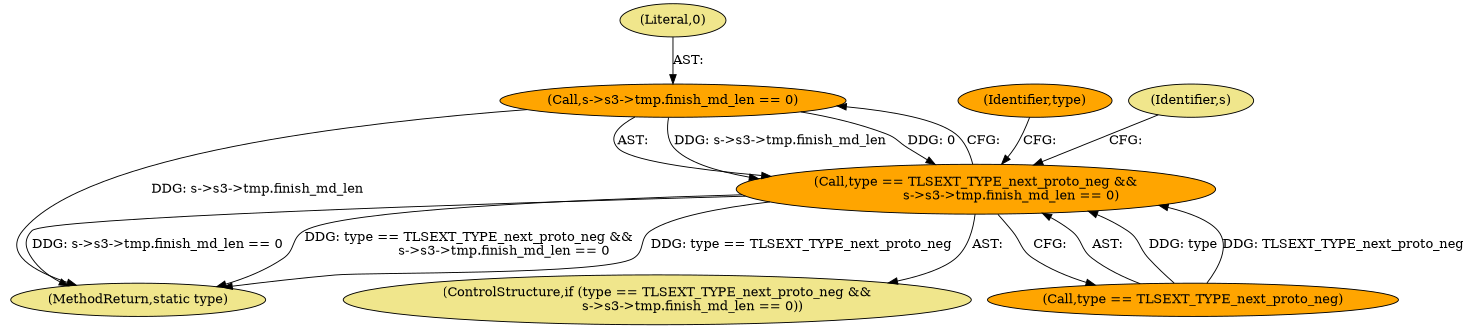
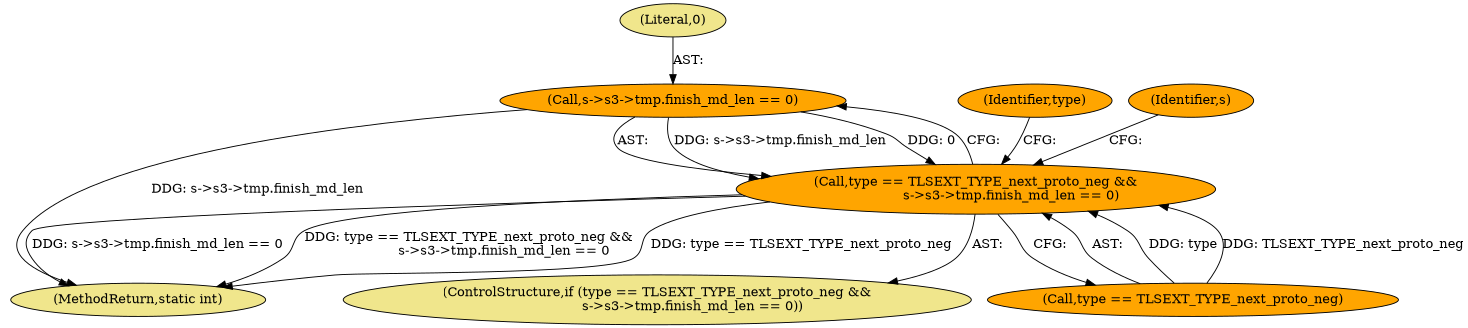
node "(Identifier,s)": fillcolor khaki -> orange
node "(MethodReturn,static type)": label "(MethodReturn,static type)" -> "(MethodReturn,static int)"
